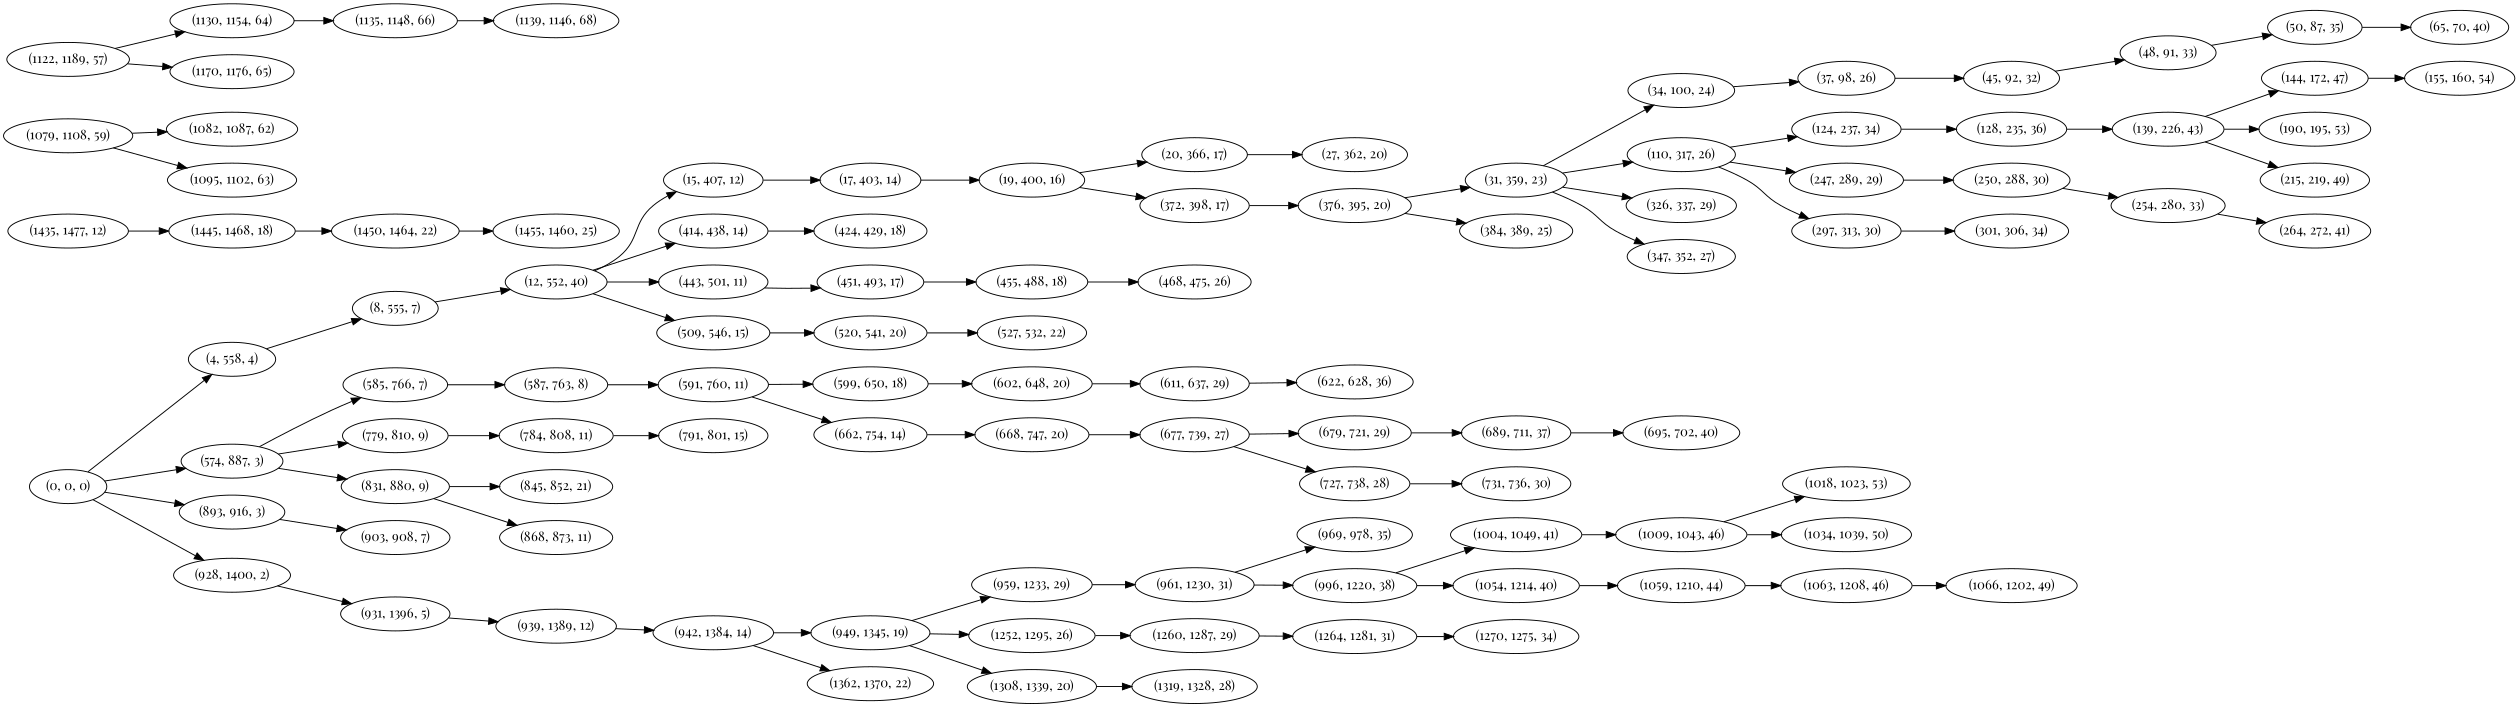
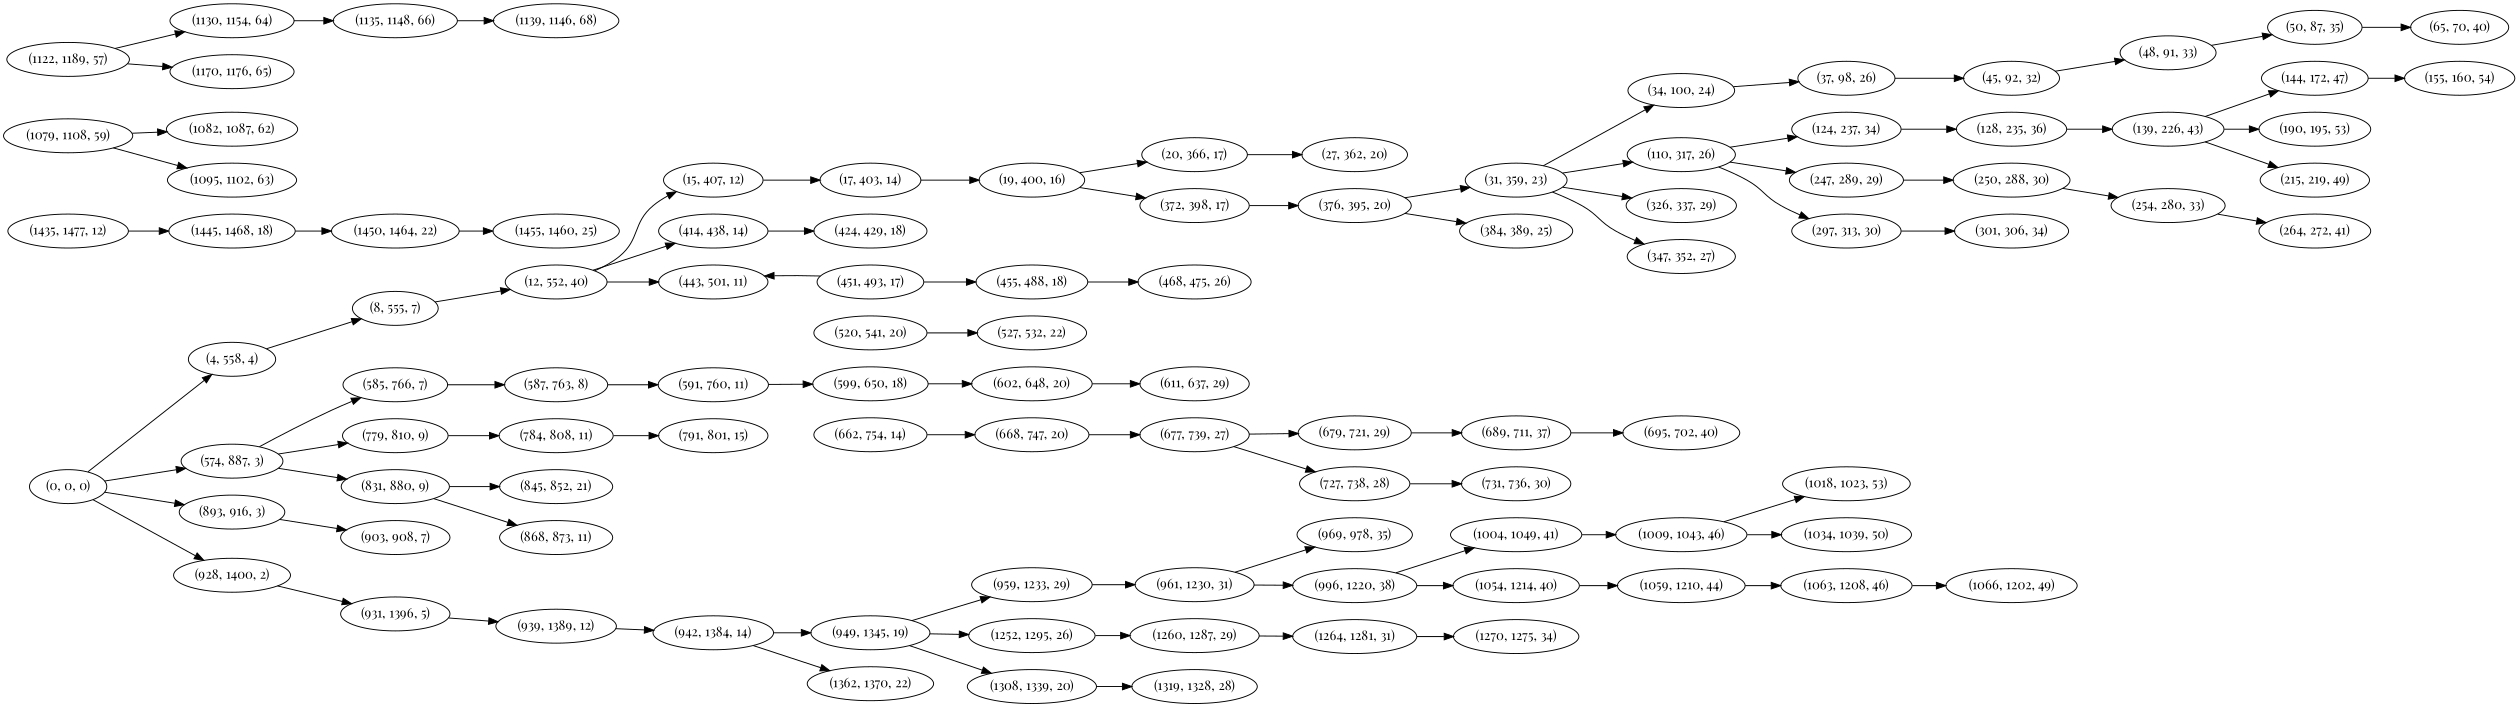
edge "(443, 501, 11)" -> "(451, 493, 17)": reversed
node "(509, 546, 15)": removed
node "(622, 628, 36)": removed
edge "(591, 760, 11)" -> "(662, 754, 14)": removed
